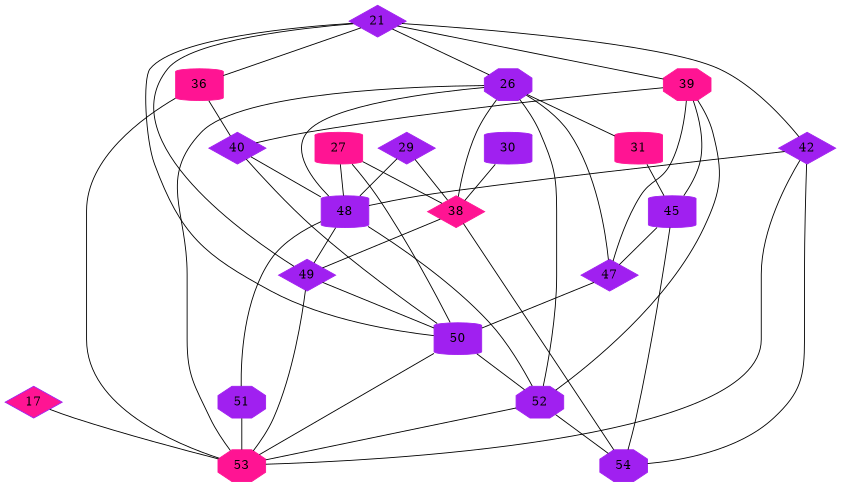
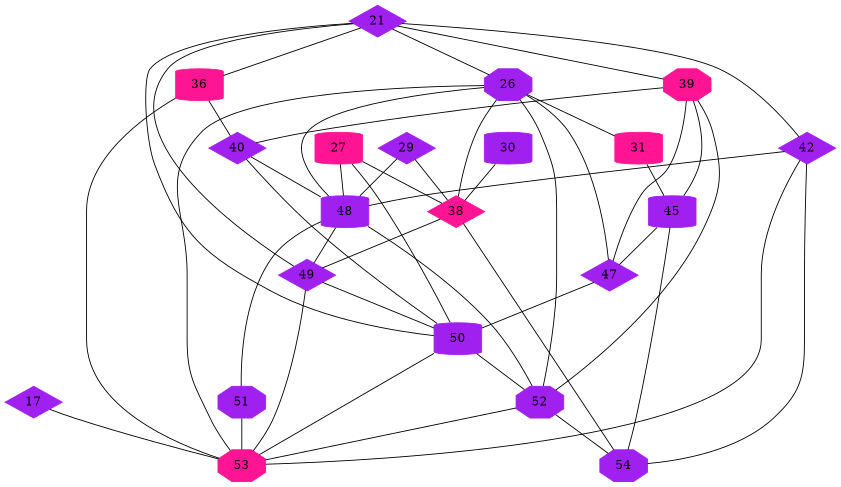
node "17": fillcolor deeppink -> purple
